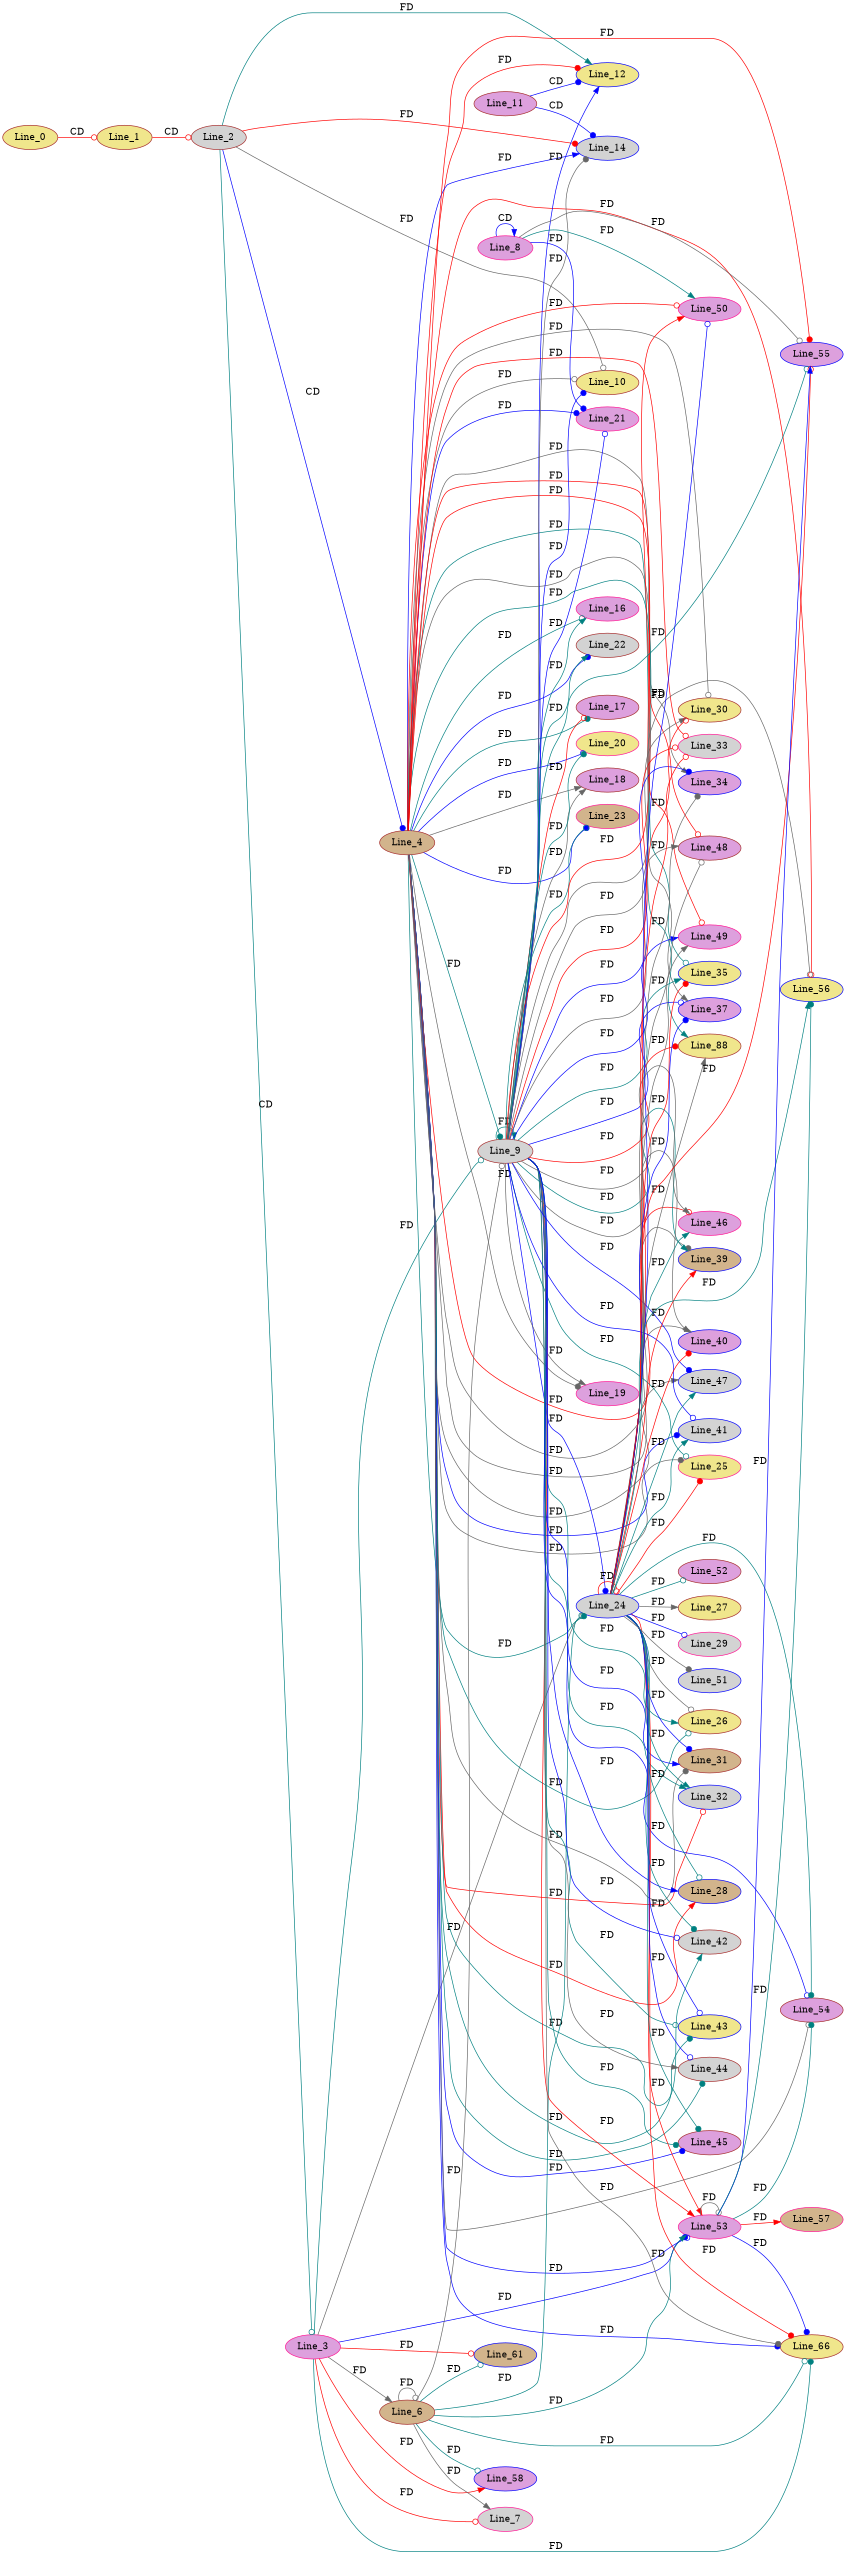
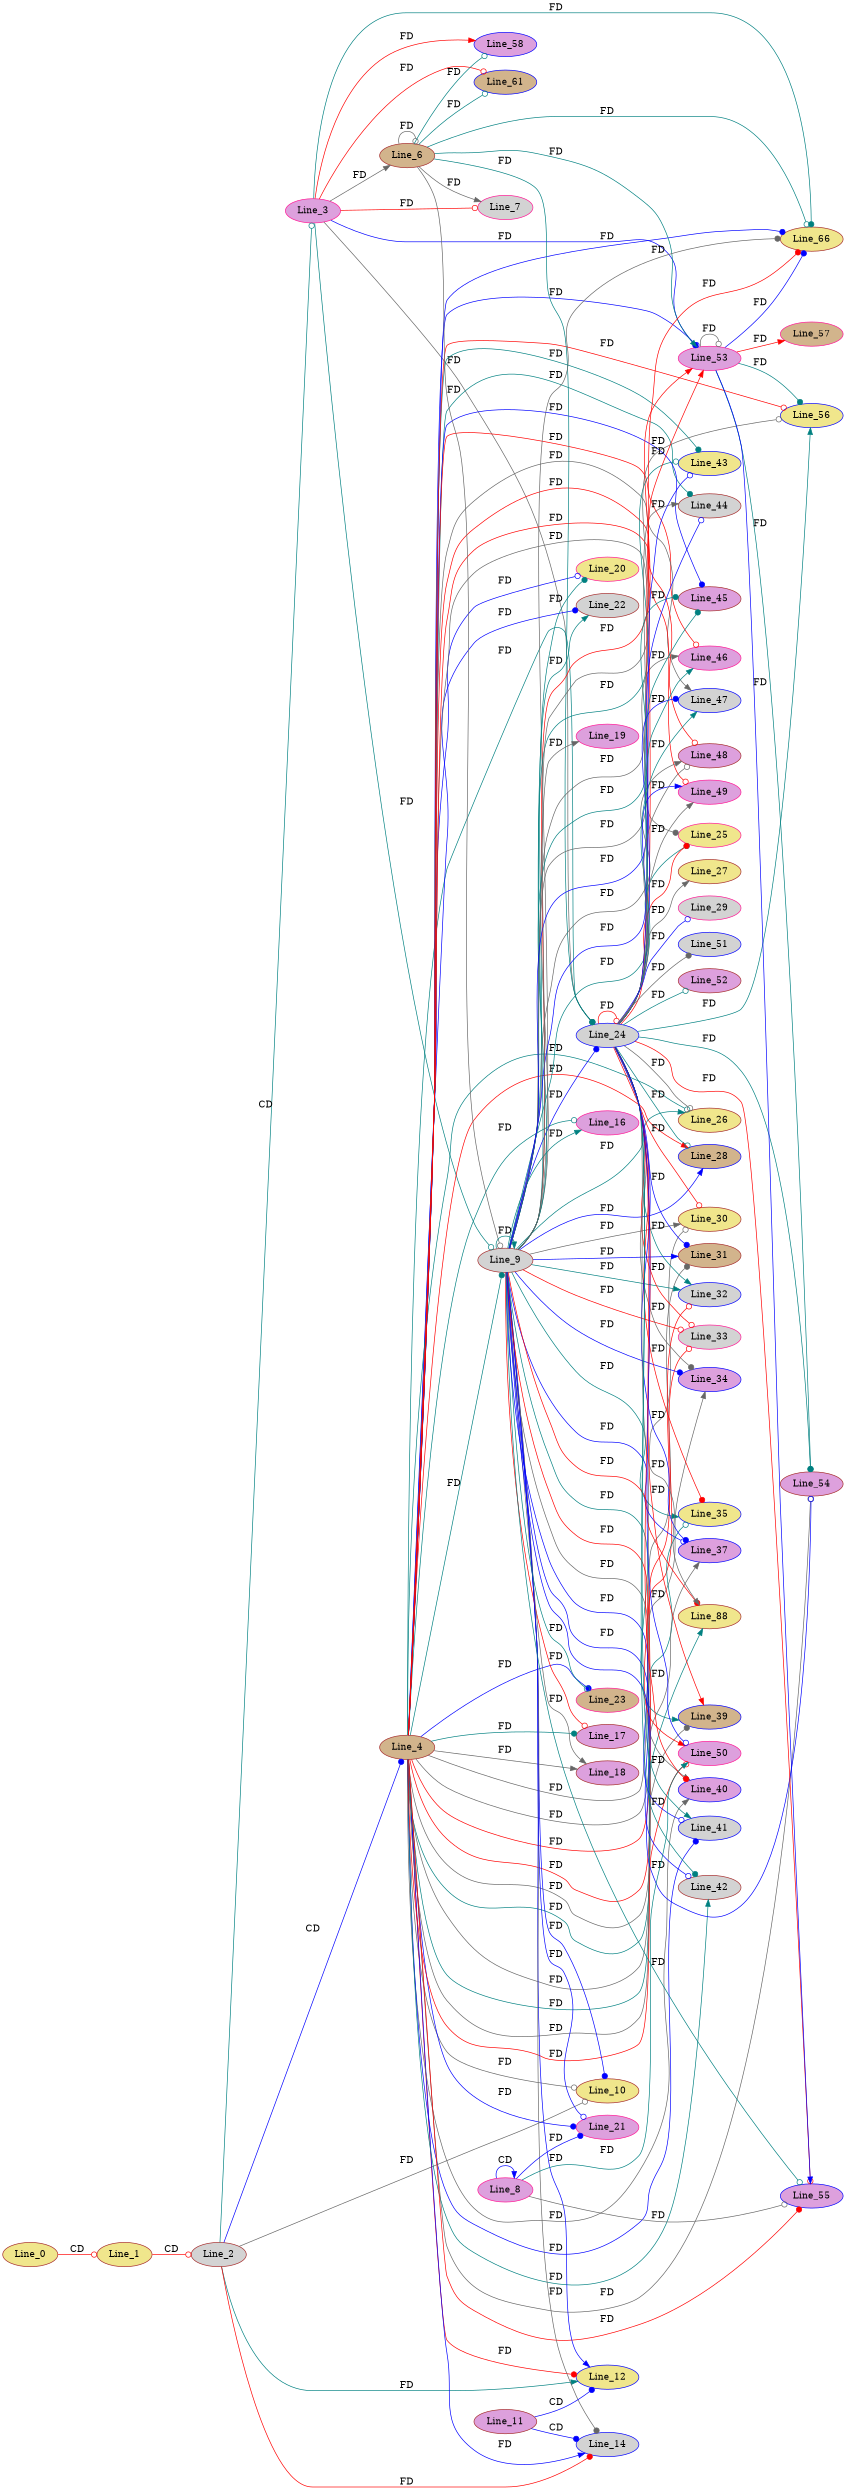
edge "Line_4" -> "Line_19": removed, label "FD"
